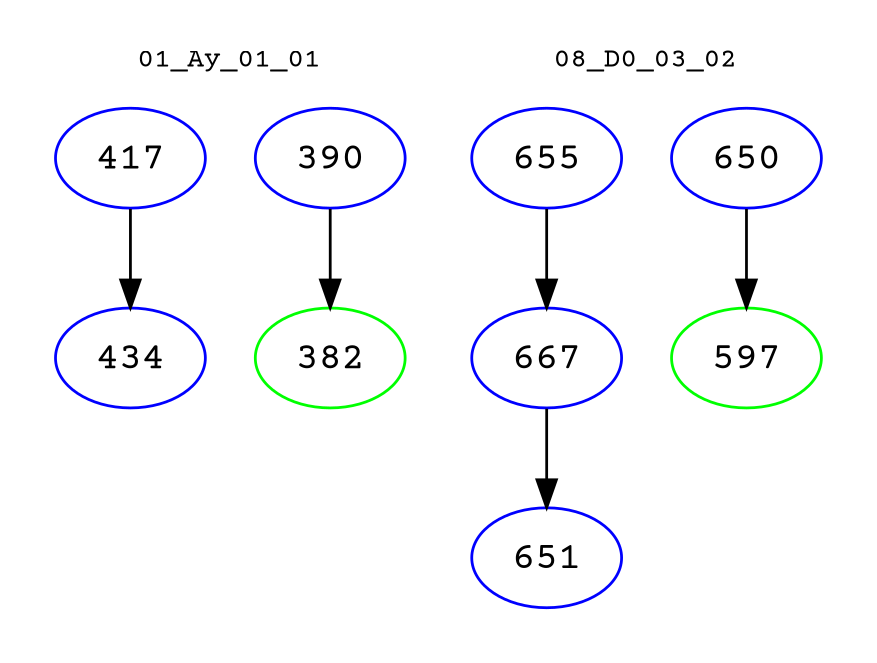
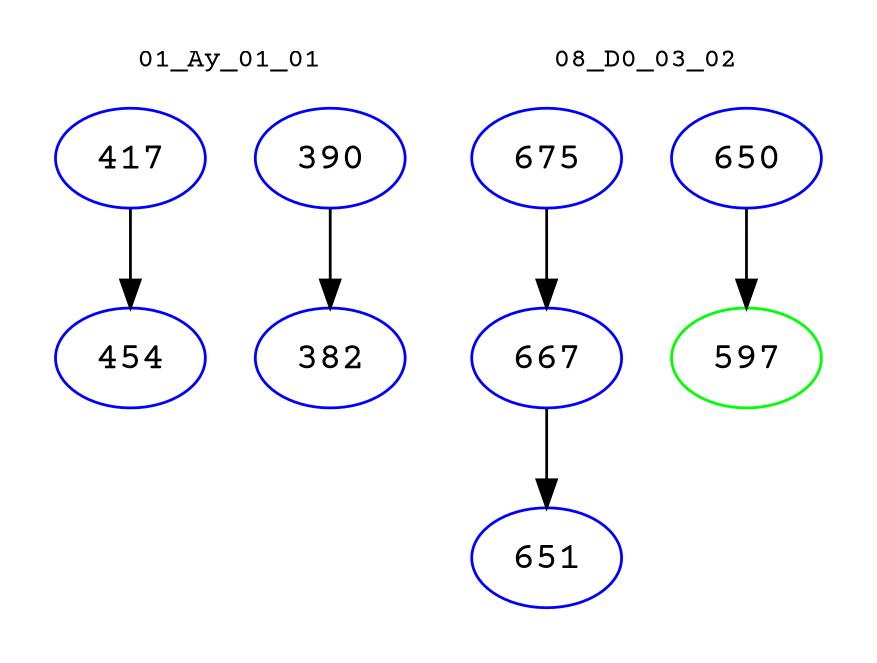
node "655": label "655" -> "675"
node "434": label "434" -> "454"
node "382": color green -> blue
